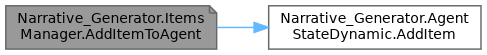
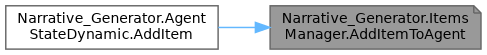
edge "Narrative_Generator.Items Manager.AddItemToAgent" -> "Narrative_Generator.Agent StateDynamic.AddItem": reversed
